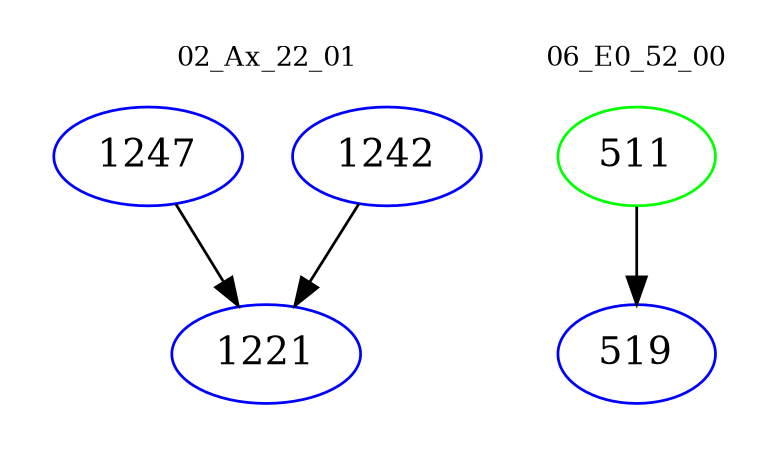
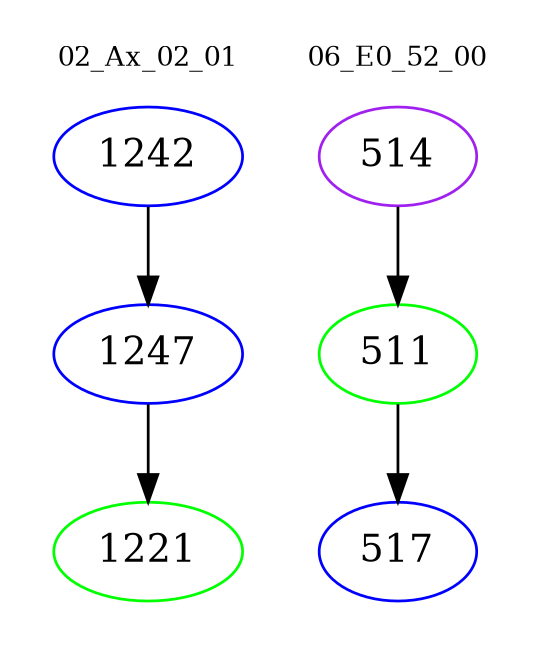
cluster "02_Ax_22_01": label "02_Ax_22_01" -> "02_Ax_02_01"
node "514": added
edge "1242" -> "1221": now "1242" -> "1247"
node "1221": color blue -> green
node "519": label "519" -> "517"
